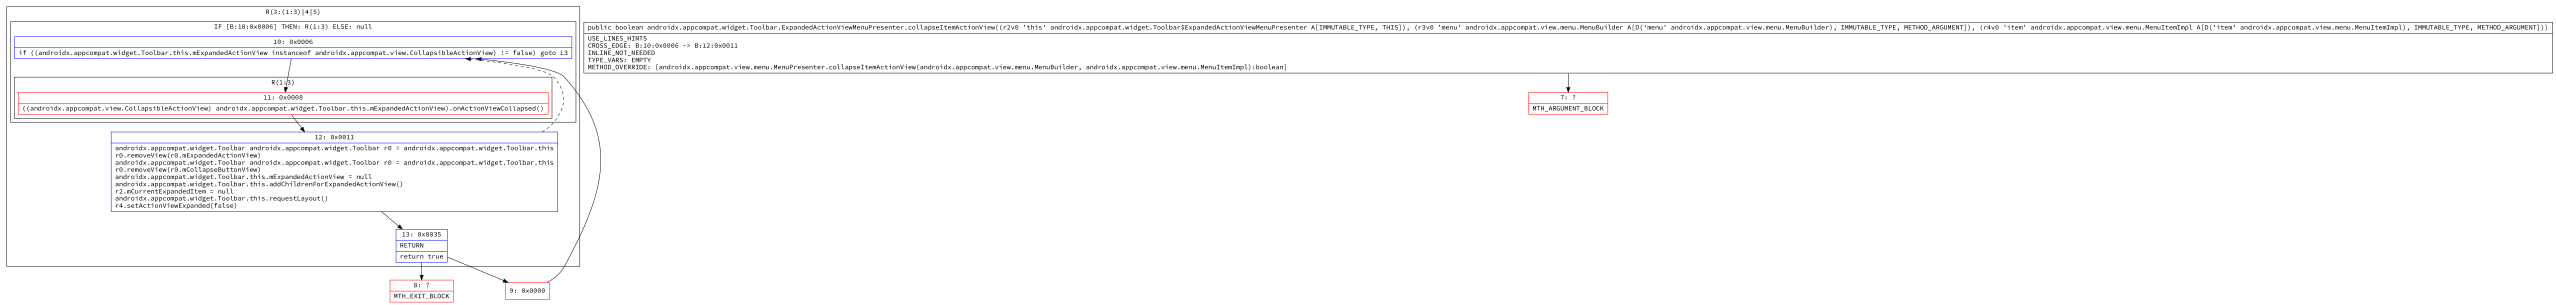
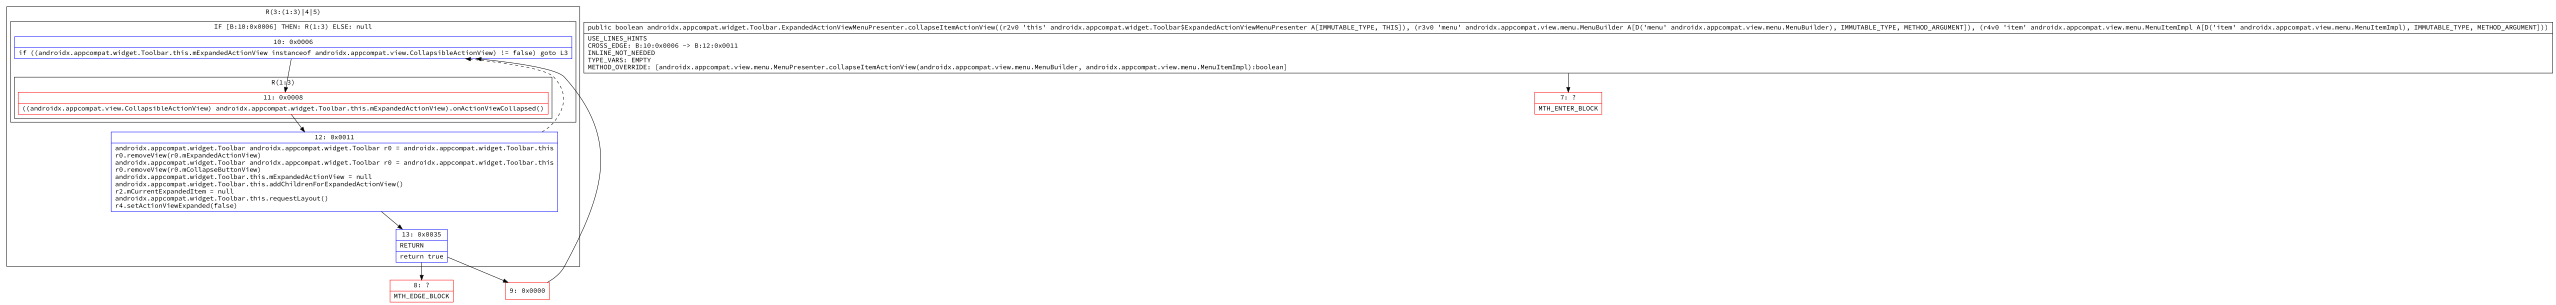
node "7: ?": text "MTH_ARGUMENT_BLOCK" -> "MTH_ENTER_BLOCK"
node "8: ?": text "MTH_EXIT_BLOCK" -> "MTH_EDGE_BLOCK"
